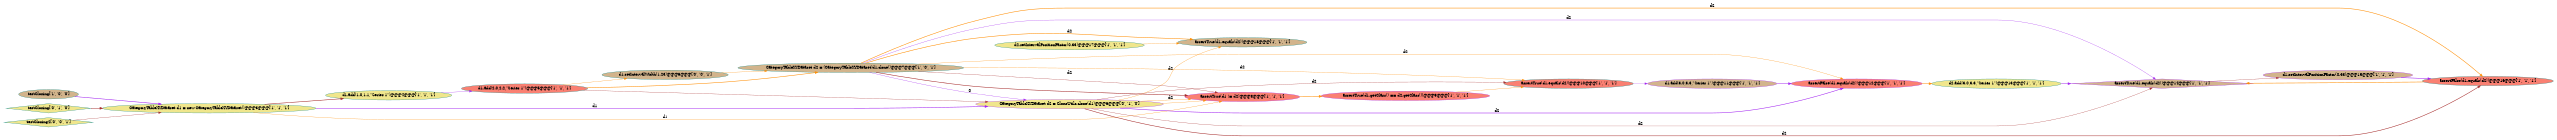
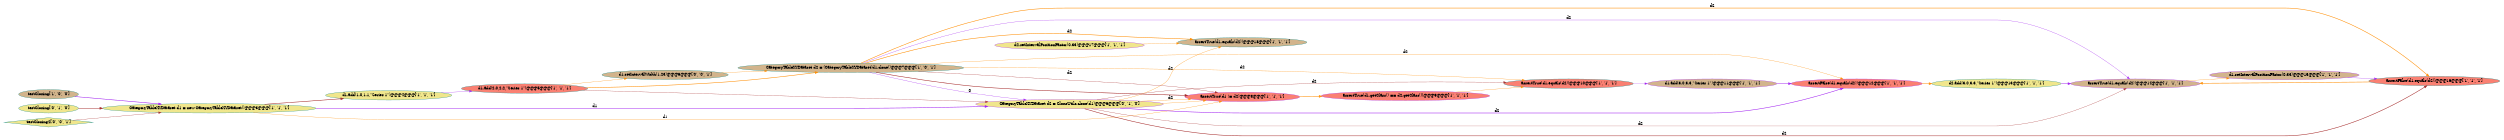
node "d2.setIntervalPositionFactor(0.33)@@@17@@@['1', '1', '1']": color teal -> purple
edge "d1.setIntervalPositionFactor(0.33)@@@15@@@['1', '1', '1']" -> "assertFalse(d1.equals(d2))@@@16@@@['1', '1', '1']": style bold -> solid
edge "assertTrue(d1.equals(d2))@@@14@@@['1', '1', '1']" -> "d1.setIntervalPositionFactor(0.33)@@@15@@@['1', '1', '1']": color brown -> darkorange
node "assertTrue(d1.equals(d2))@@@14@@@['1', '1', '1']": shape diamond -> ellipse
node "testCloning['0', '1', '0']": shape diamond -> ellipse
